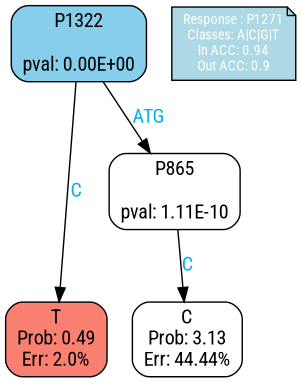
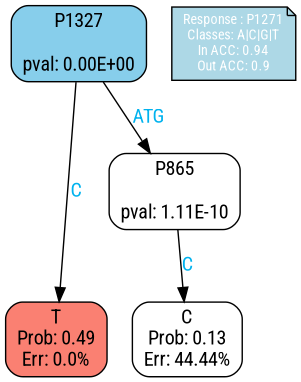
node "P1322 pval: 0.00E+00": label "P1322 pval: 0.00E+00" -> "P1327 pval: 0.00E+00"
node "T Prob: 0.49 Err: 2.0%": label "T Prob: 0.49 Err: 2.0%" -> "T Prob: 0.49 Err: 0.0%"
node "C Prob: 3.13 Err: 44.44%": label "C Prob: 3.13 Err: 44.44%" -> "C Prob: 0.13 Err: 44.44%"
